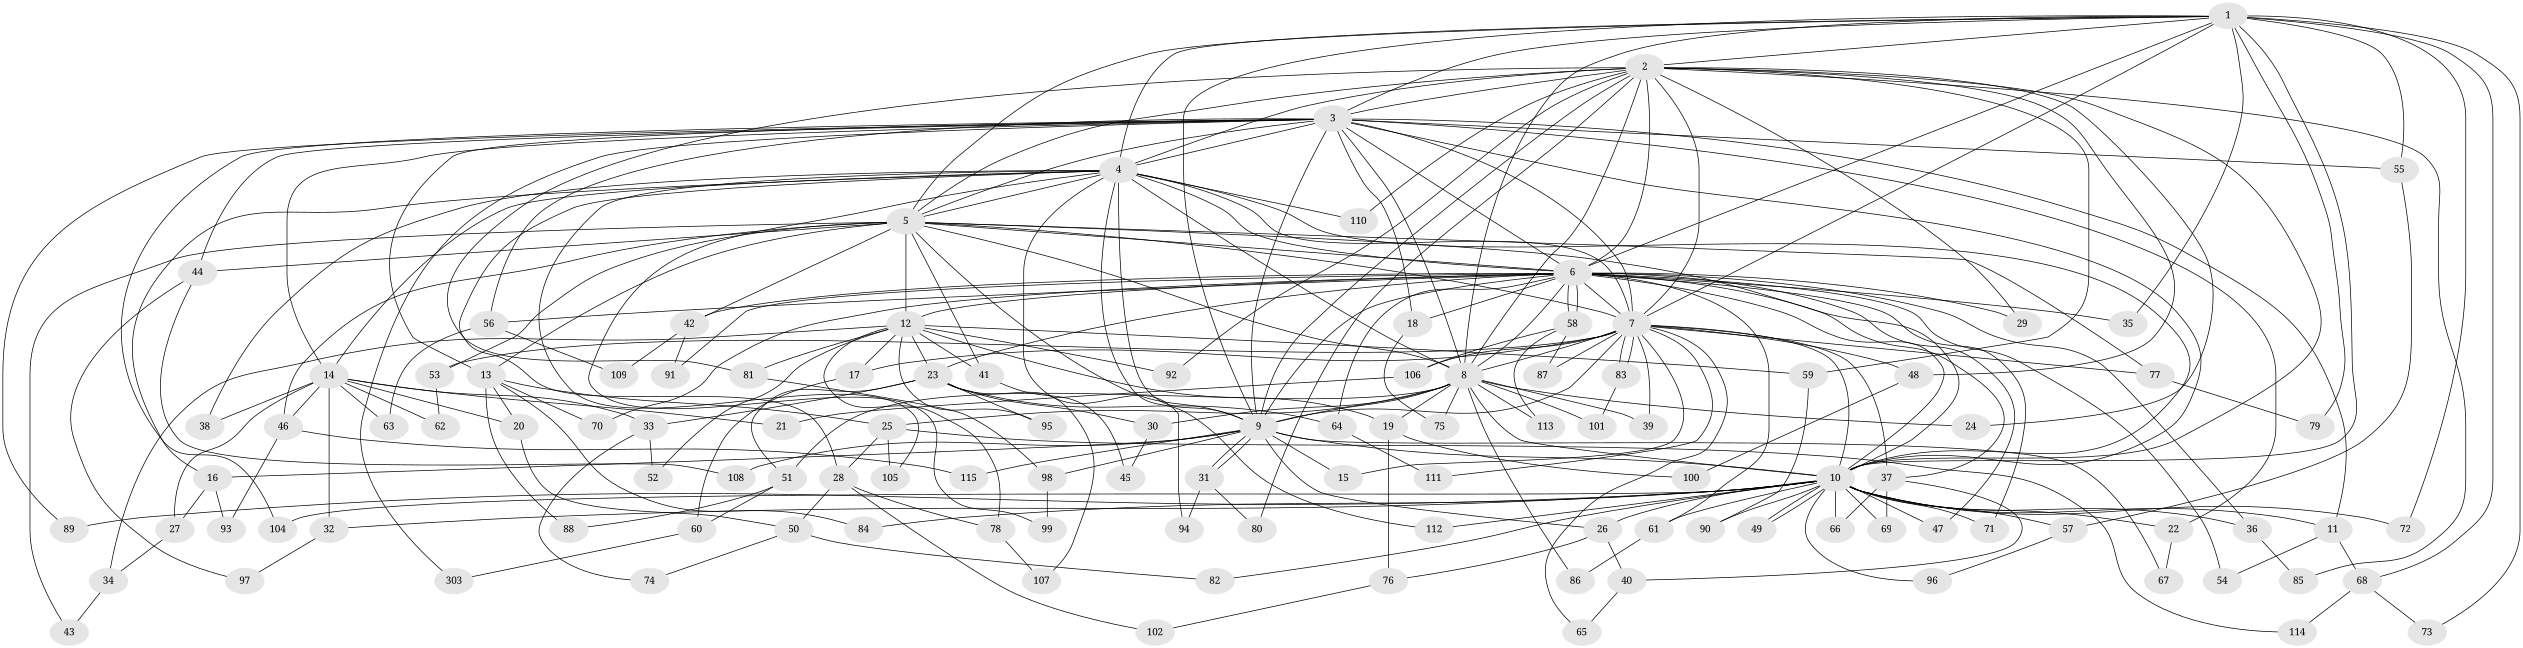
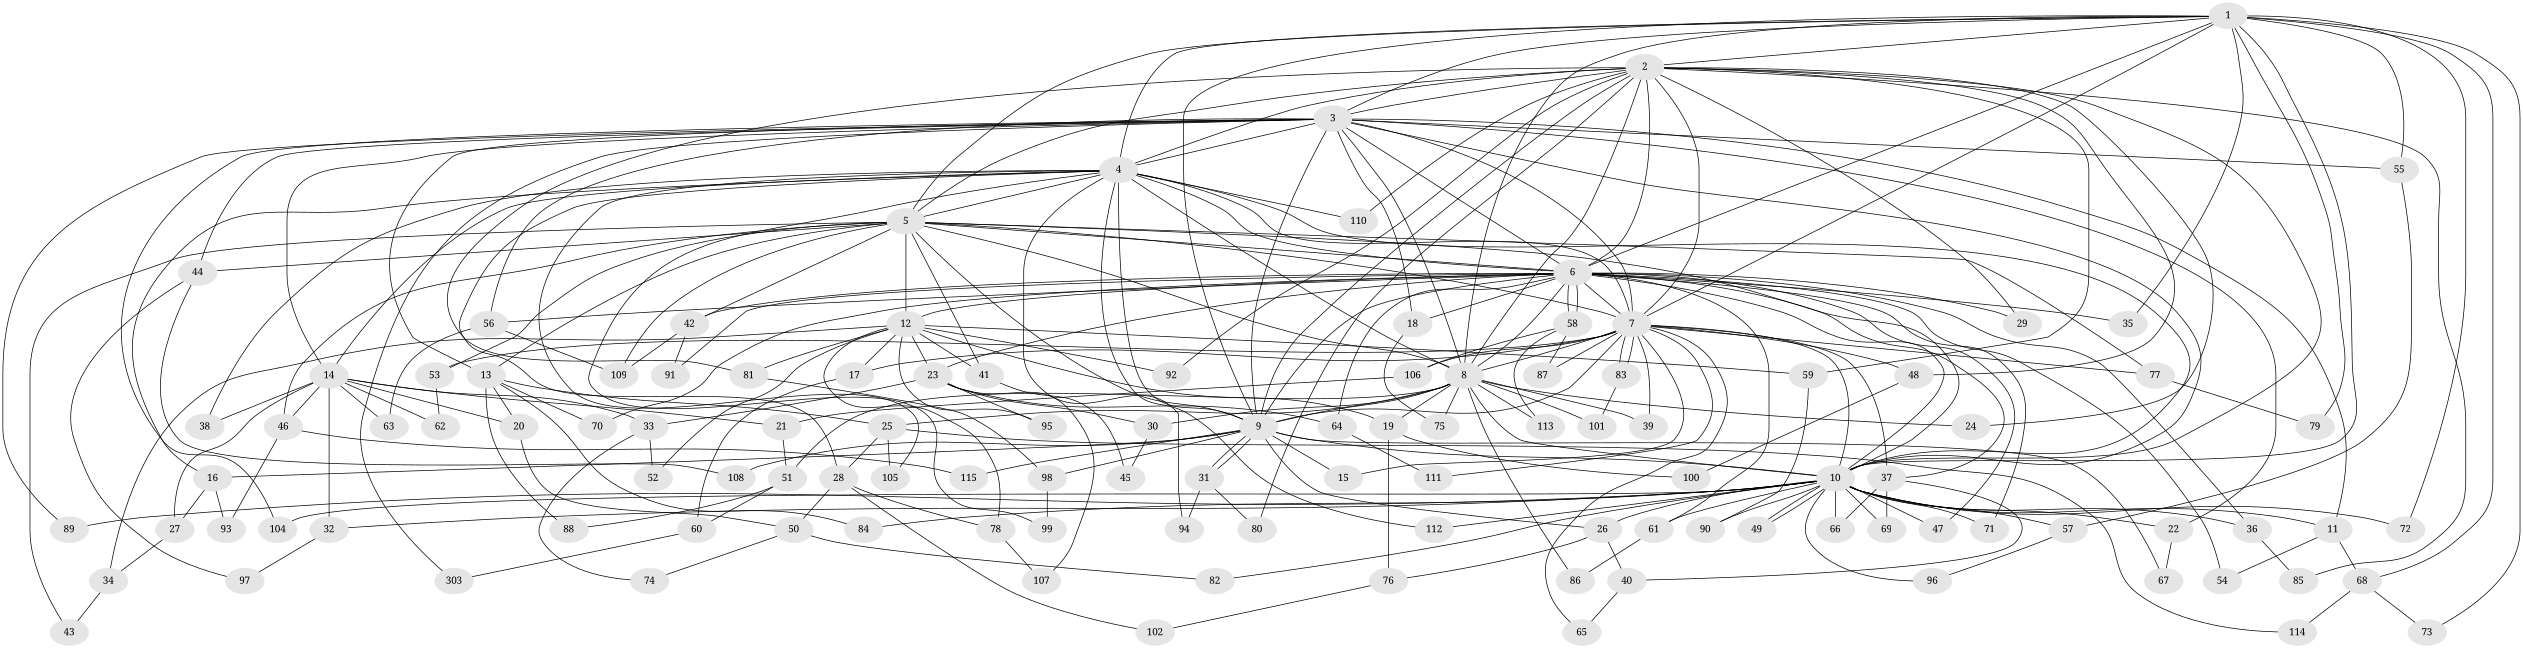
edge "3" -- "5": now "109" -- "5"
edge "23" -- "51": now "21" -- "51"
